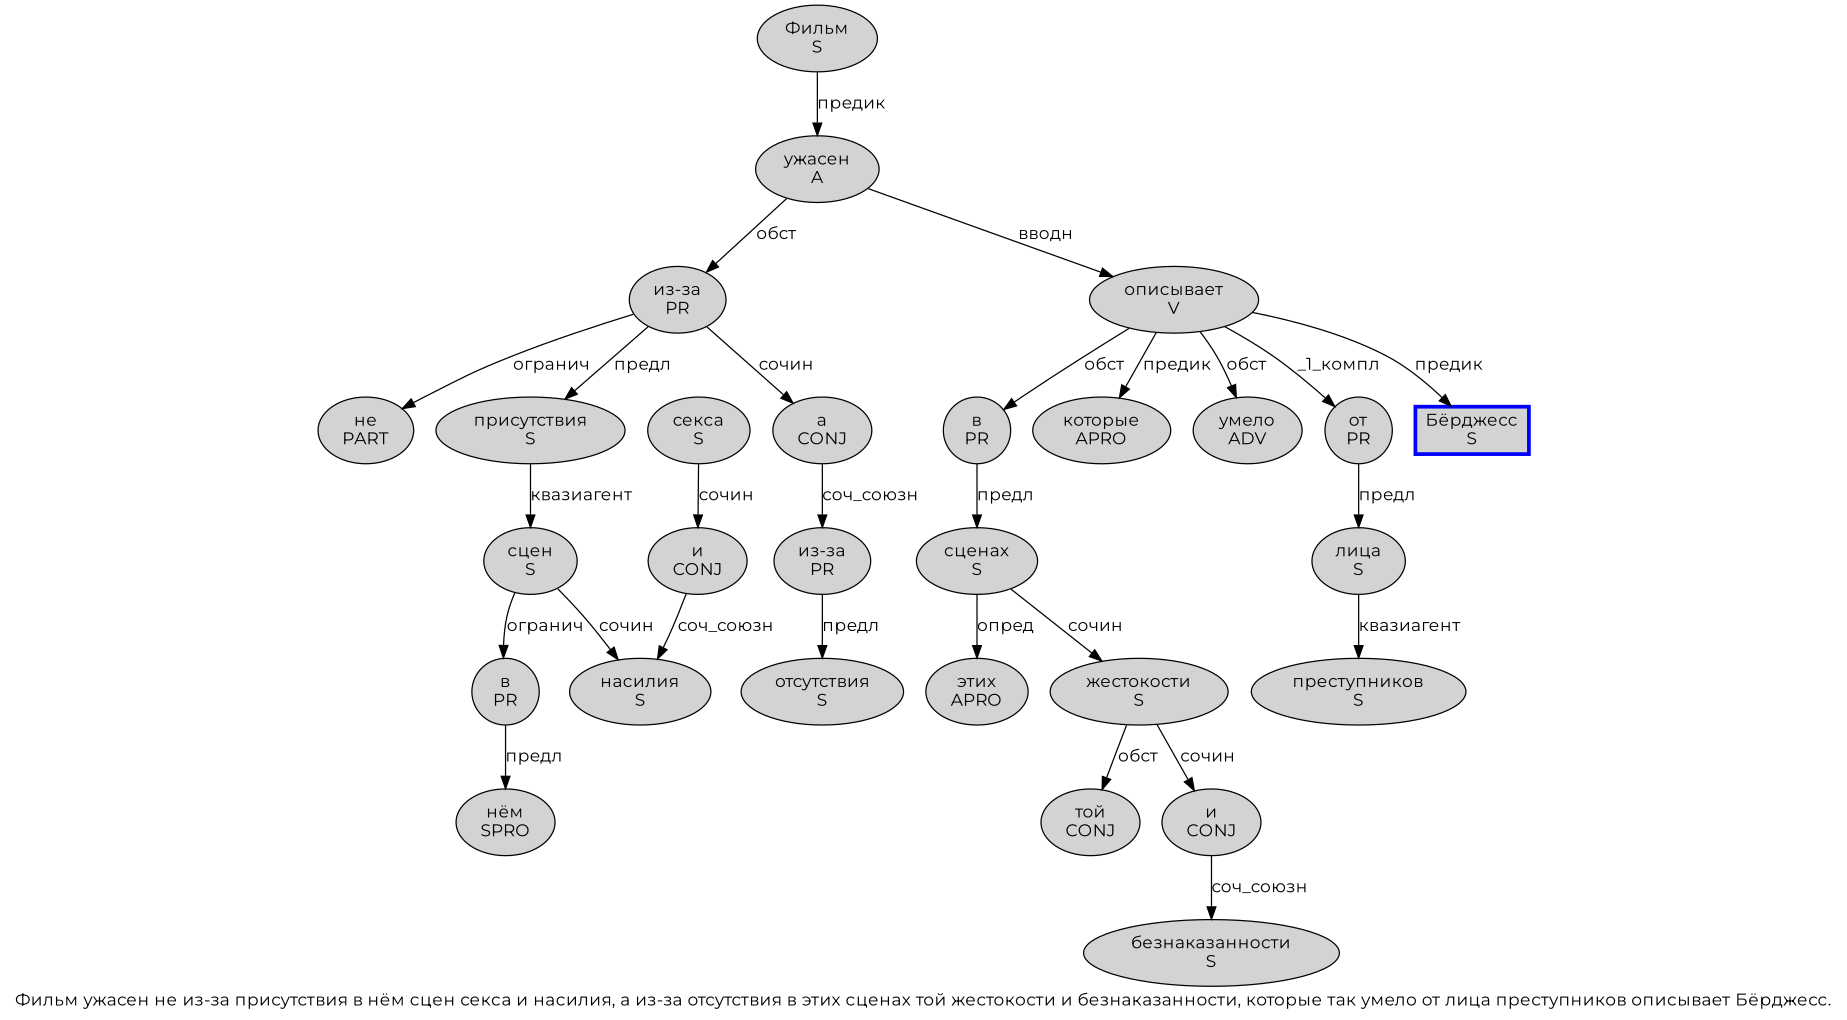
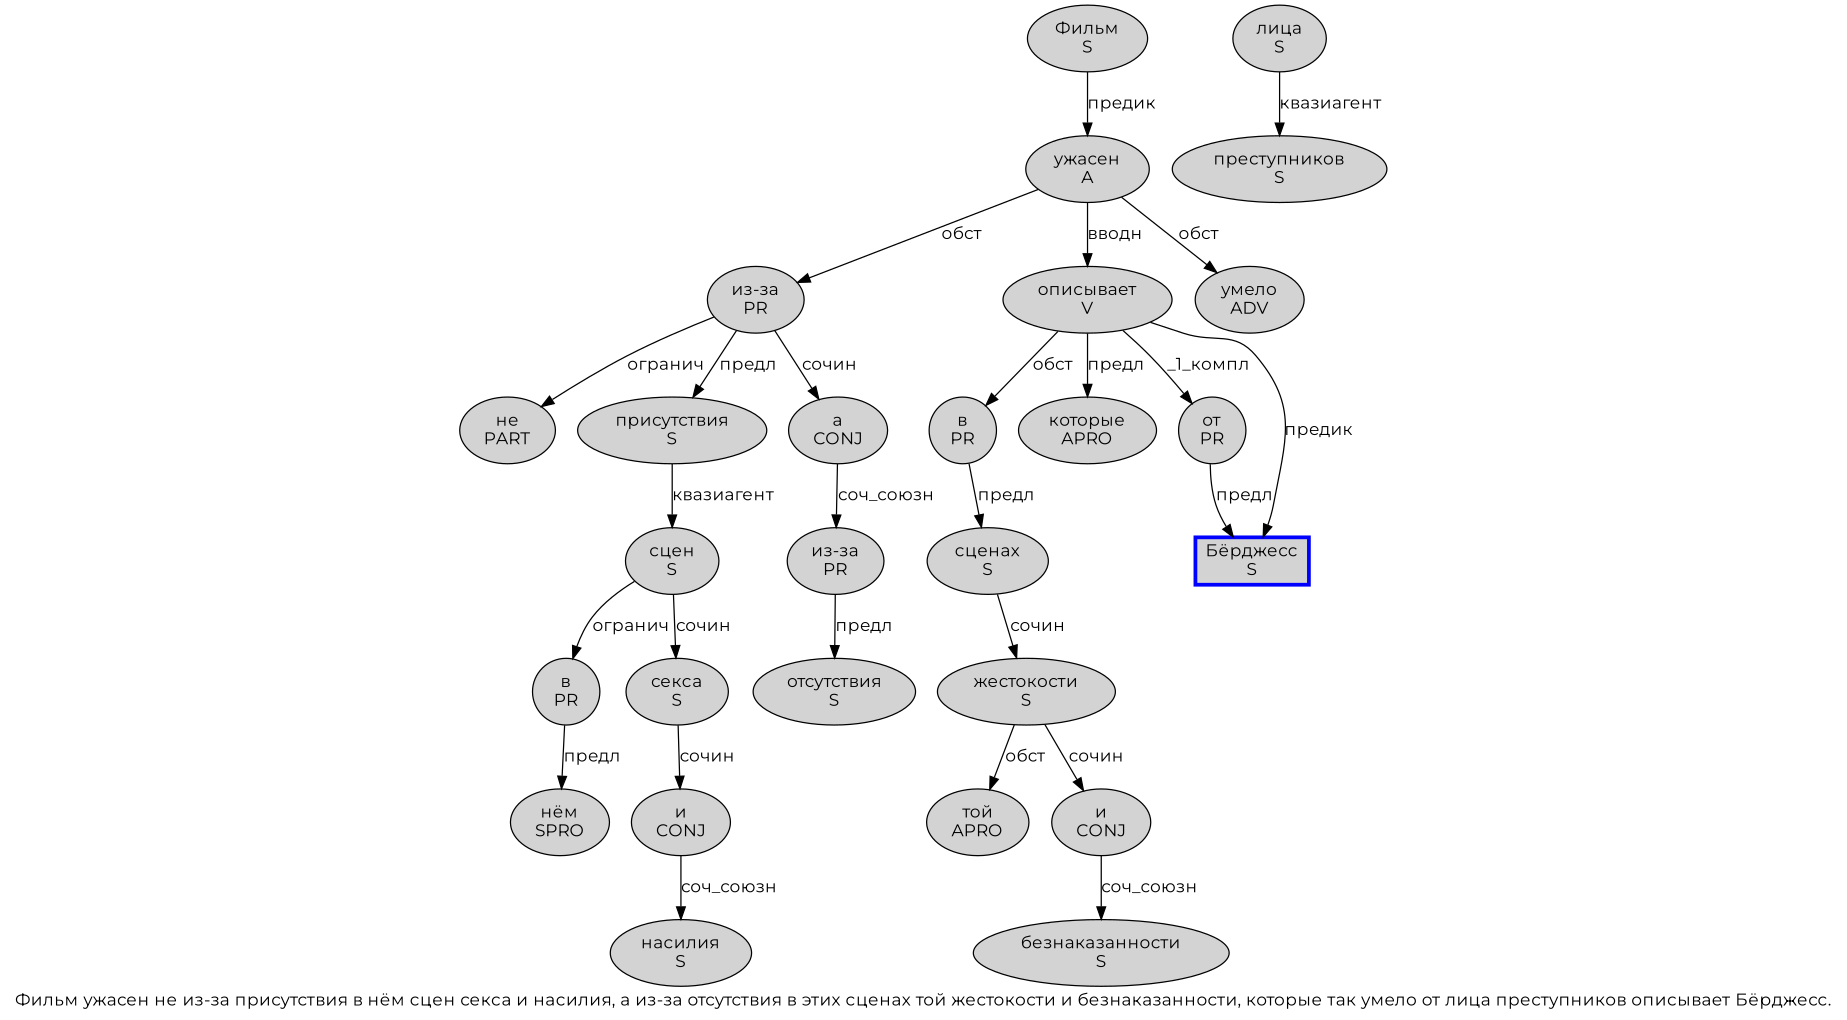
edge "описывает V" -> "умело ADV": now "ужасен A" -> "умело ADV"
edge "описывает V" -> "которые APRO": label "предик" -> "предл"
edge "от PR" -> "лица S": now "от PR" -> "Бёрджесс S"
edge "сцен S" -> "насилия S": now "сцен S" -> "секса S"
node "этих APRO": removed
node "той CONJ": label "той CONJ" -> "той APRO"
